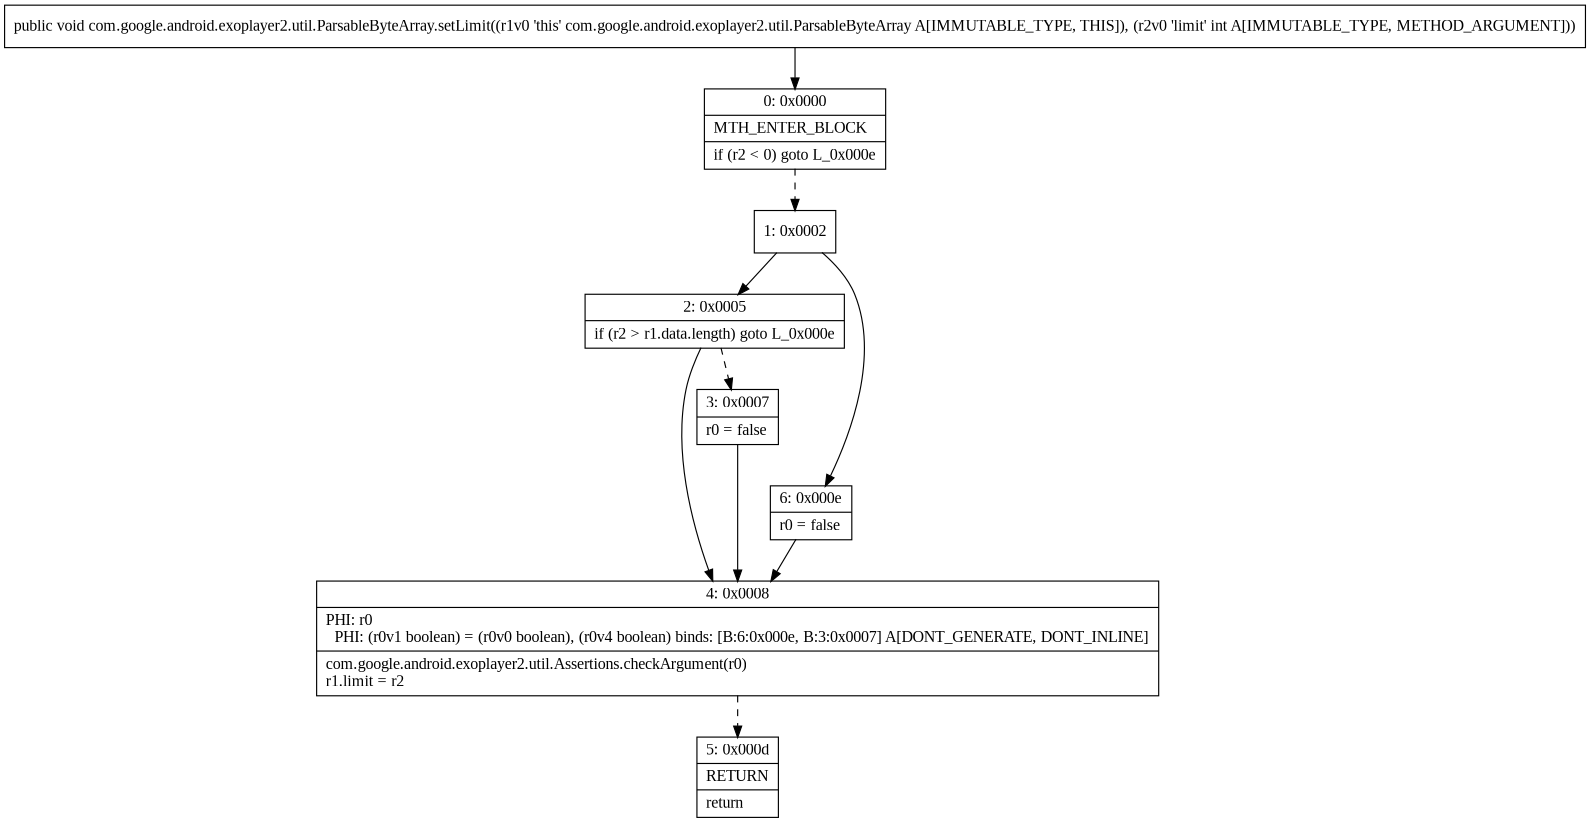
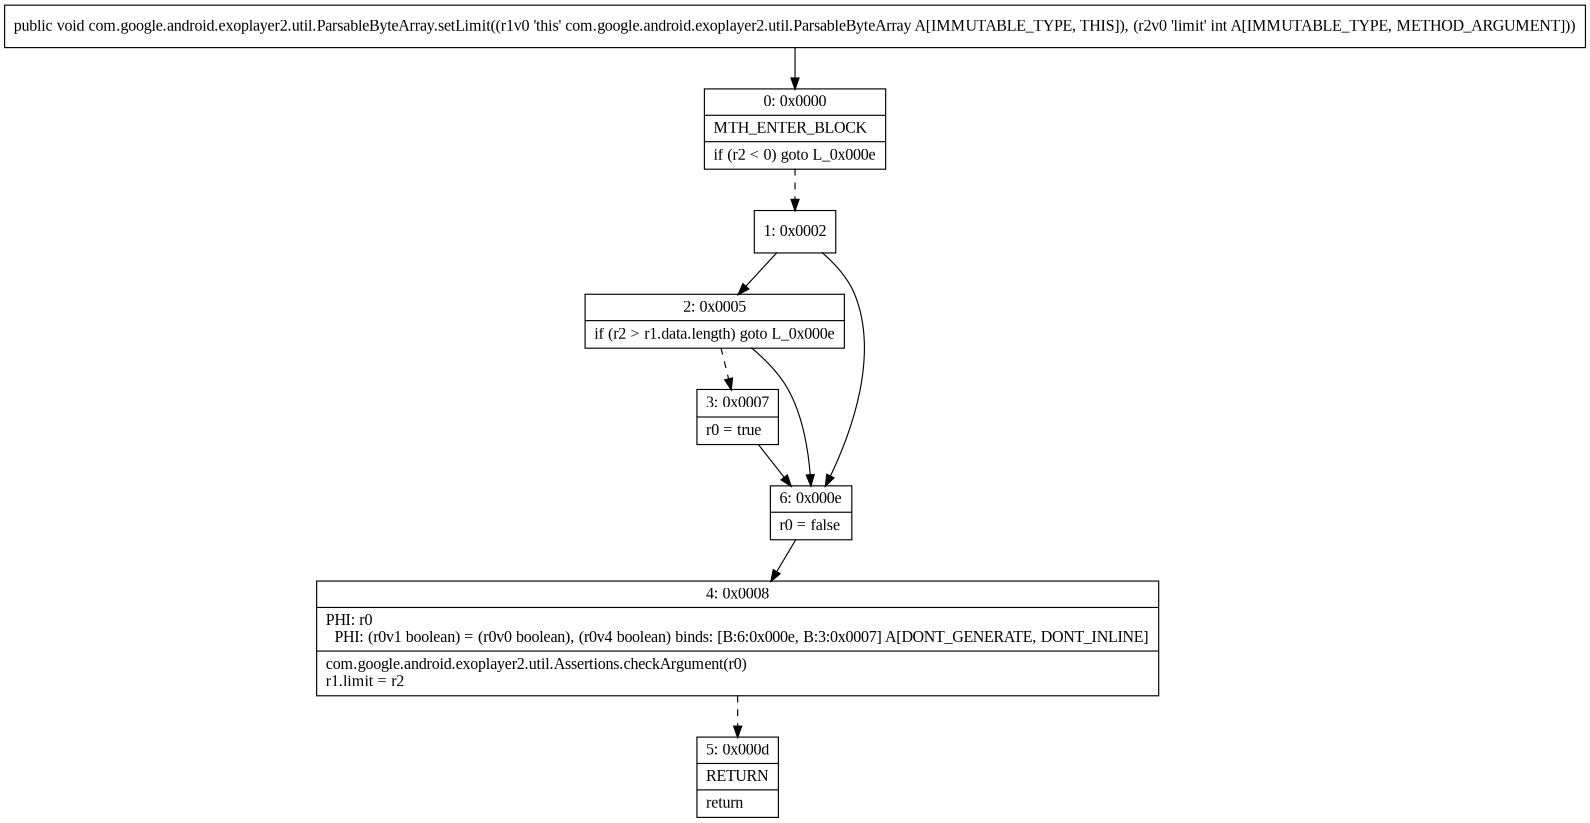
node "3: 0x0007": text "r0 = false" -> "r0 = true"
edge "2: 0x0005" -> "4: 0x0008": now "2: 0x0005" -> "6: 0x000e"
edge "3: 0x0007" -> "4: 0x0008": now "3: 0x0007" -> "6: 0x000e"
